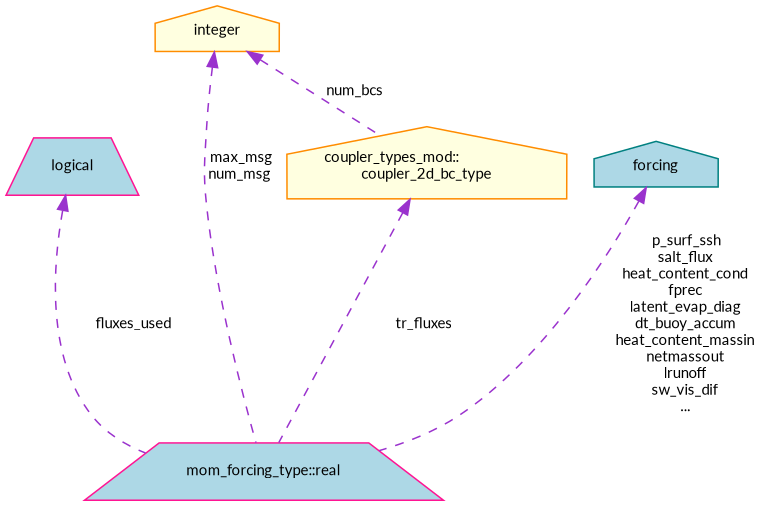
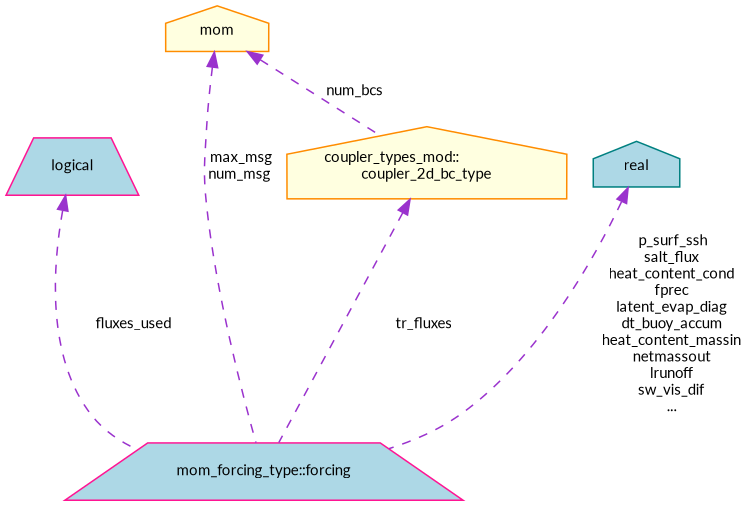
node "integer": label "integer" -> "mom"
node "forcing": label "forcing" -> "real"
node "mom_forcing_type::real": label "mom_forcing_type::real" -> "mom_forcing_type::forcing"
